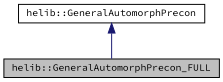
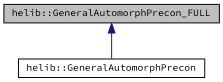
edge "helib::GeneralAutomorphPrecon_FULL" -> "helib::GeneralAutomorphPrecon": reversed
